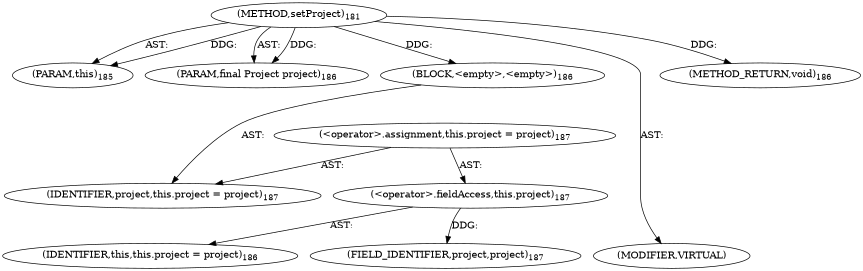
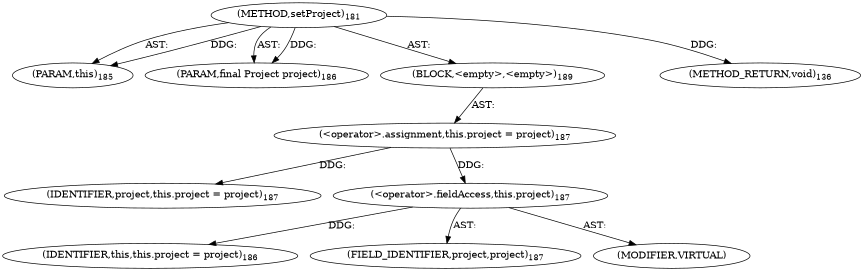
edge "(METHOD,setProject)" -> "(BLOCK,<empty>,<empty>)": label "DDG: " -> "AST: "
edge "(METHOD,setProject)" -> "(MODIFIER,VIRTUAL)": now "(<operator>.fieldAccess,this.project)" -> "(MODIFIER,VIRTUAL)"
node "(BLOCK,<empty>,<empty>)": text "186" -> "189"
node "(METHOD_RETURN,void)": text "186" -> "136"
edge "(BLOCK,<empty>,<empty>)" -> "(IDENTIFIER,project,this.project = project)": now "(BLOCK,<empty>,<empty>)" -> "(<operator>.assignment,this.project = project)"
edge "(<operator>.assignment,this.project = project)" -> "(IDENTIFIER,project,this.project = project)": label "AST: " -> "DDG: "
edge "(<operator>.assignment,this.project = project)" -> "(<operator>.fieldAccess,this.project)": label "AST: " -> "DDG: "
edge "(<operator>.fieldAccess,this.project)" -> "(IDENTIFIER,this,this.project = project)": label "AST: " -> "DDG: "
edge "(<operator>.fieldAccess,this.project)" -> "(FIELD_IDENTIFIER,project,project)": label "DDG: " -> "AST: "
